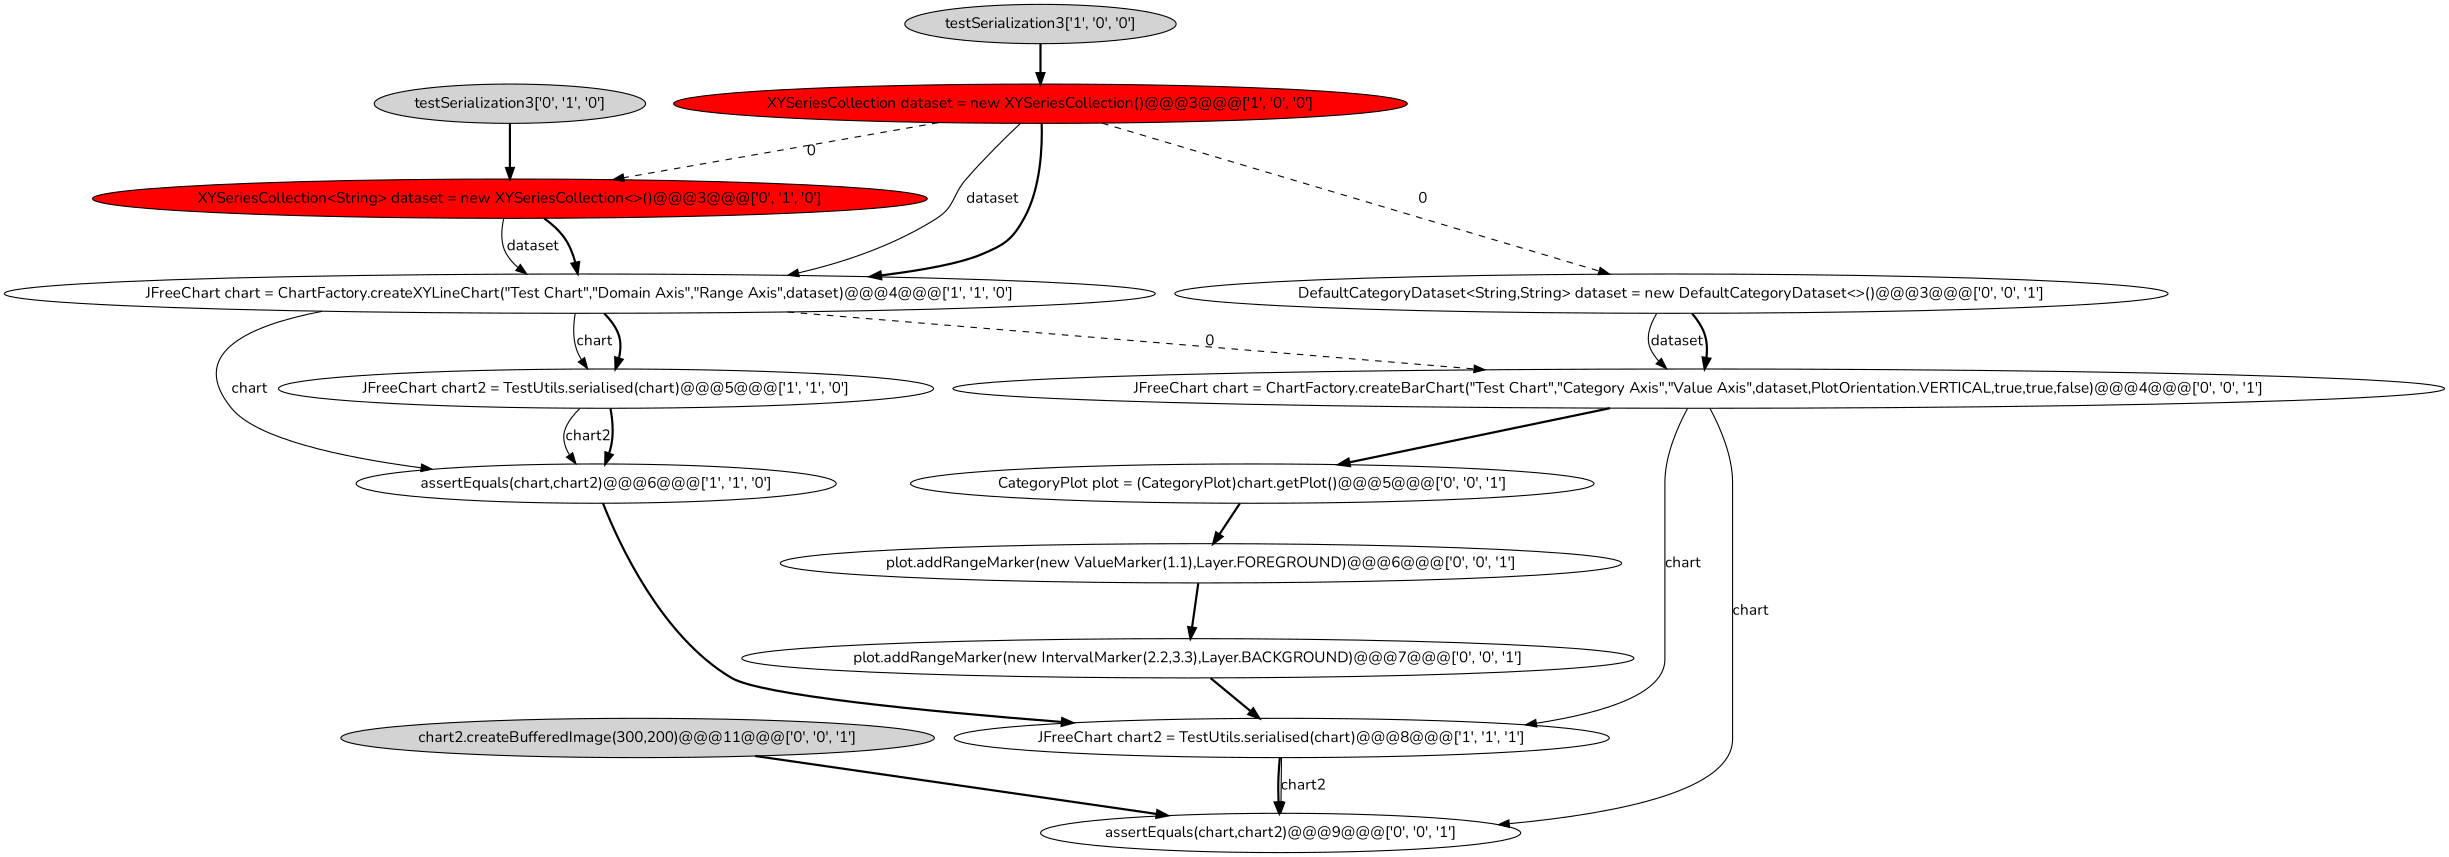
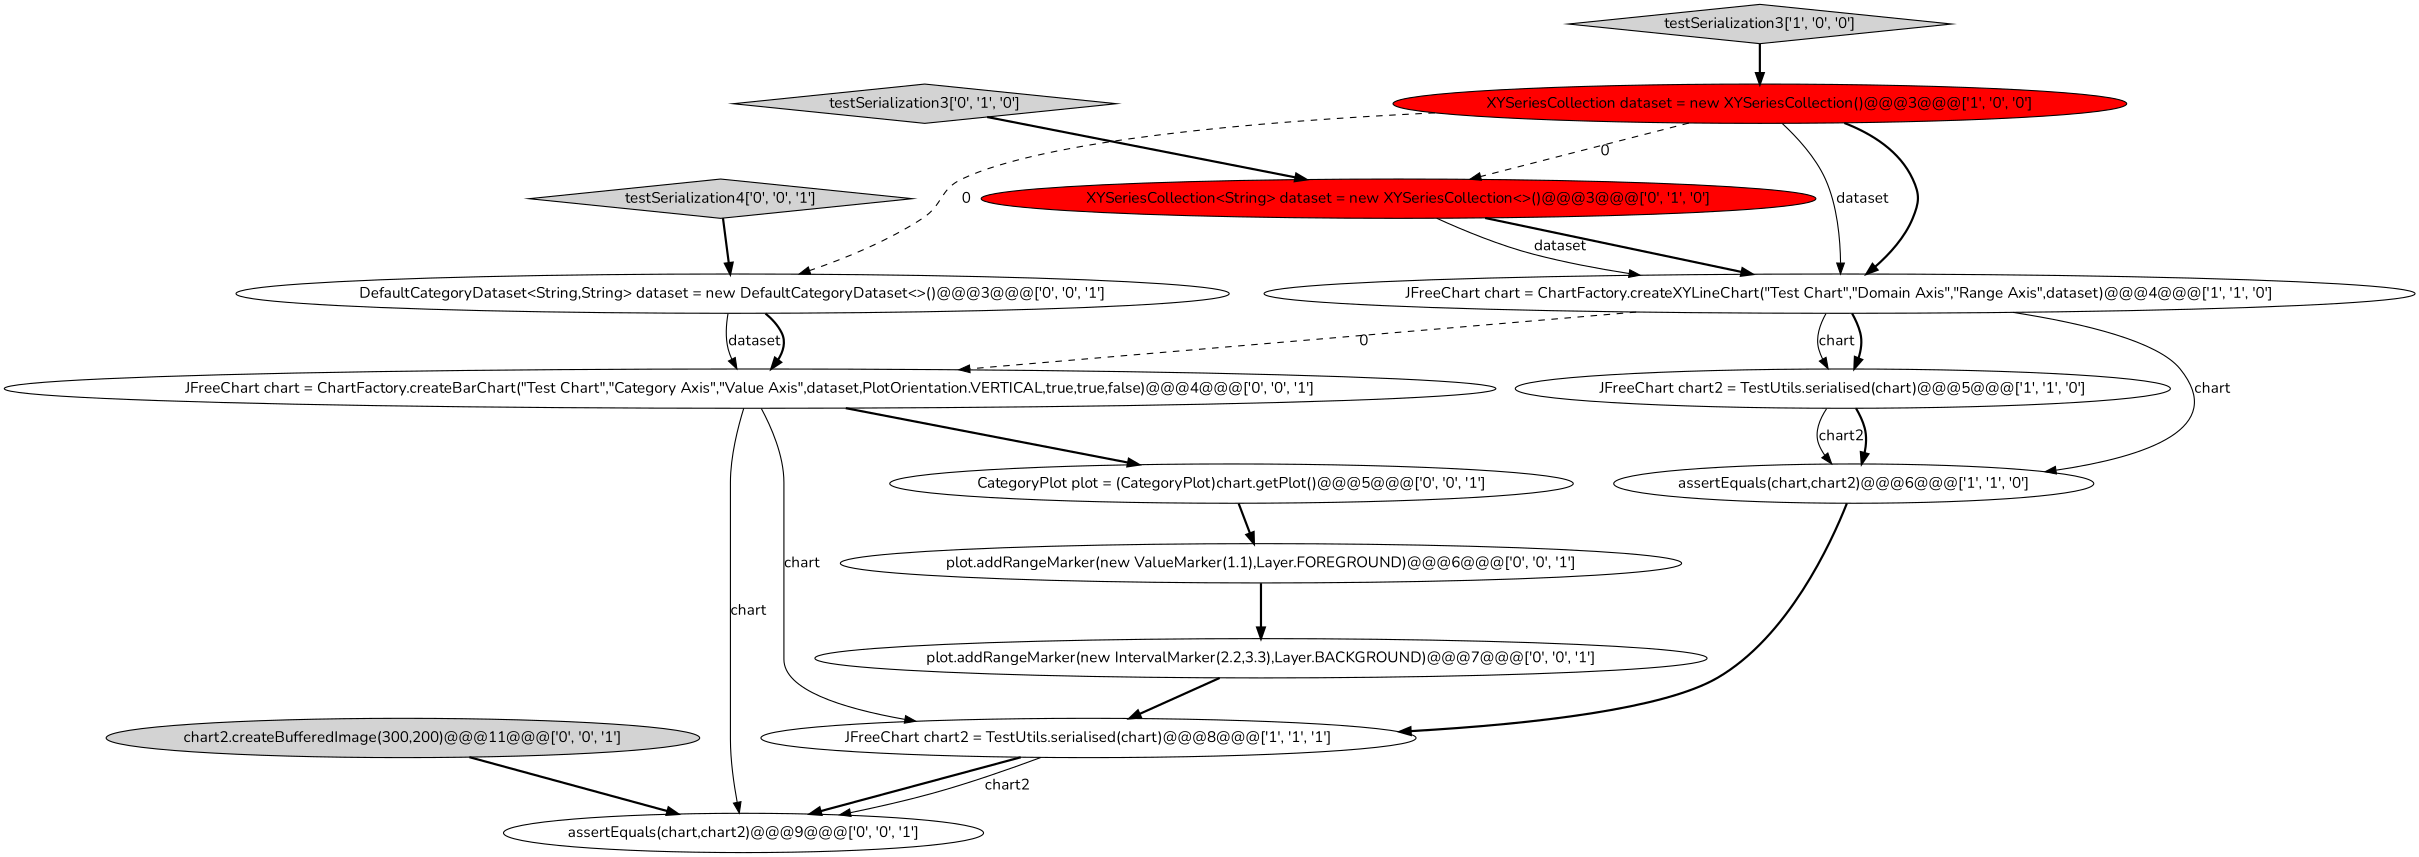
node "testSerialization3['1', '0', '0']": shape ellipse -> diamond
node "testSerialization3['0', '1', '0']": shape ellipse -> diamond
node "testSerialization4['0', '0', '1']": added
